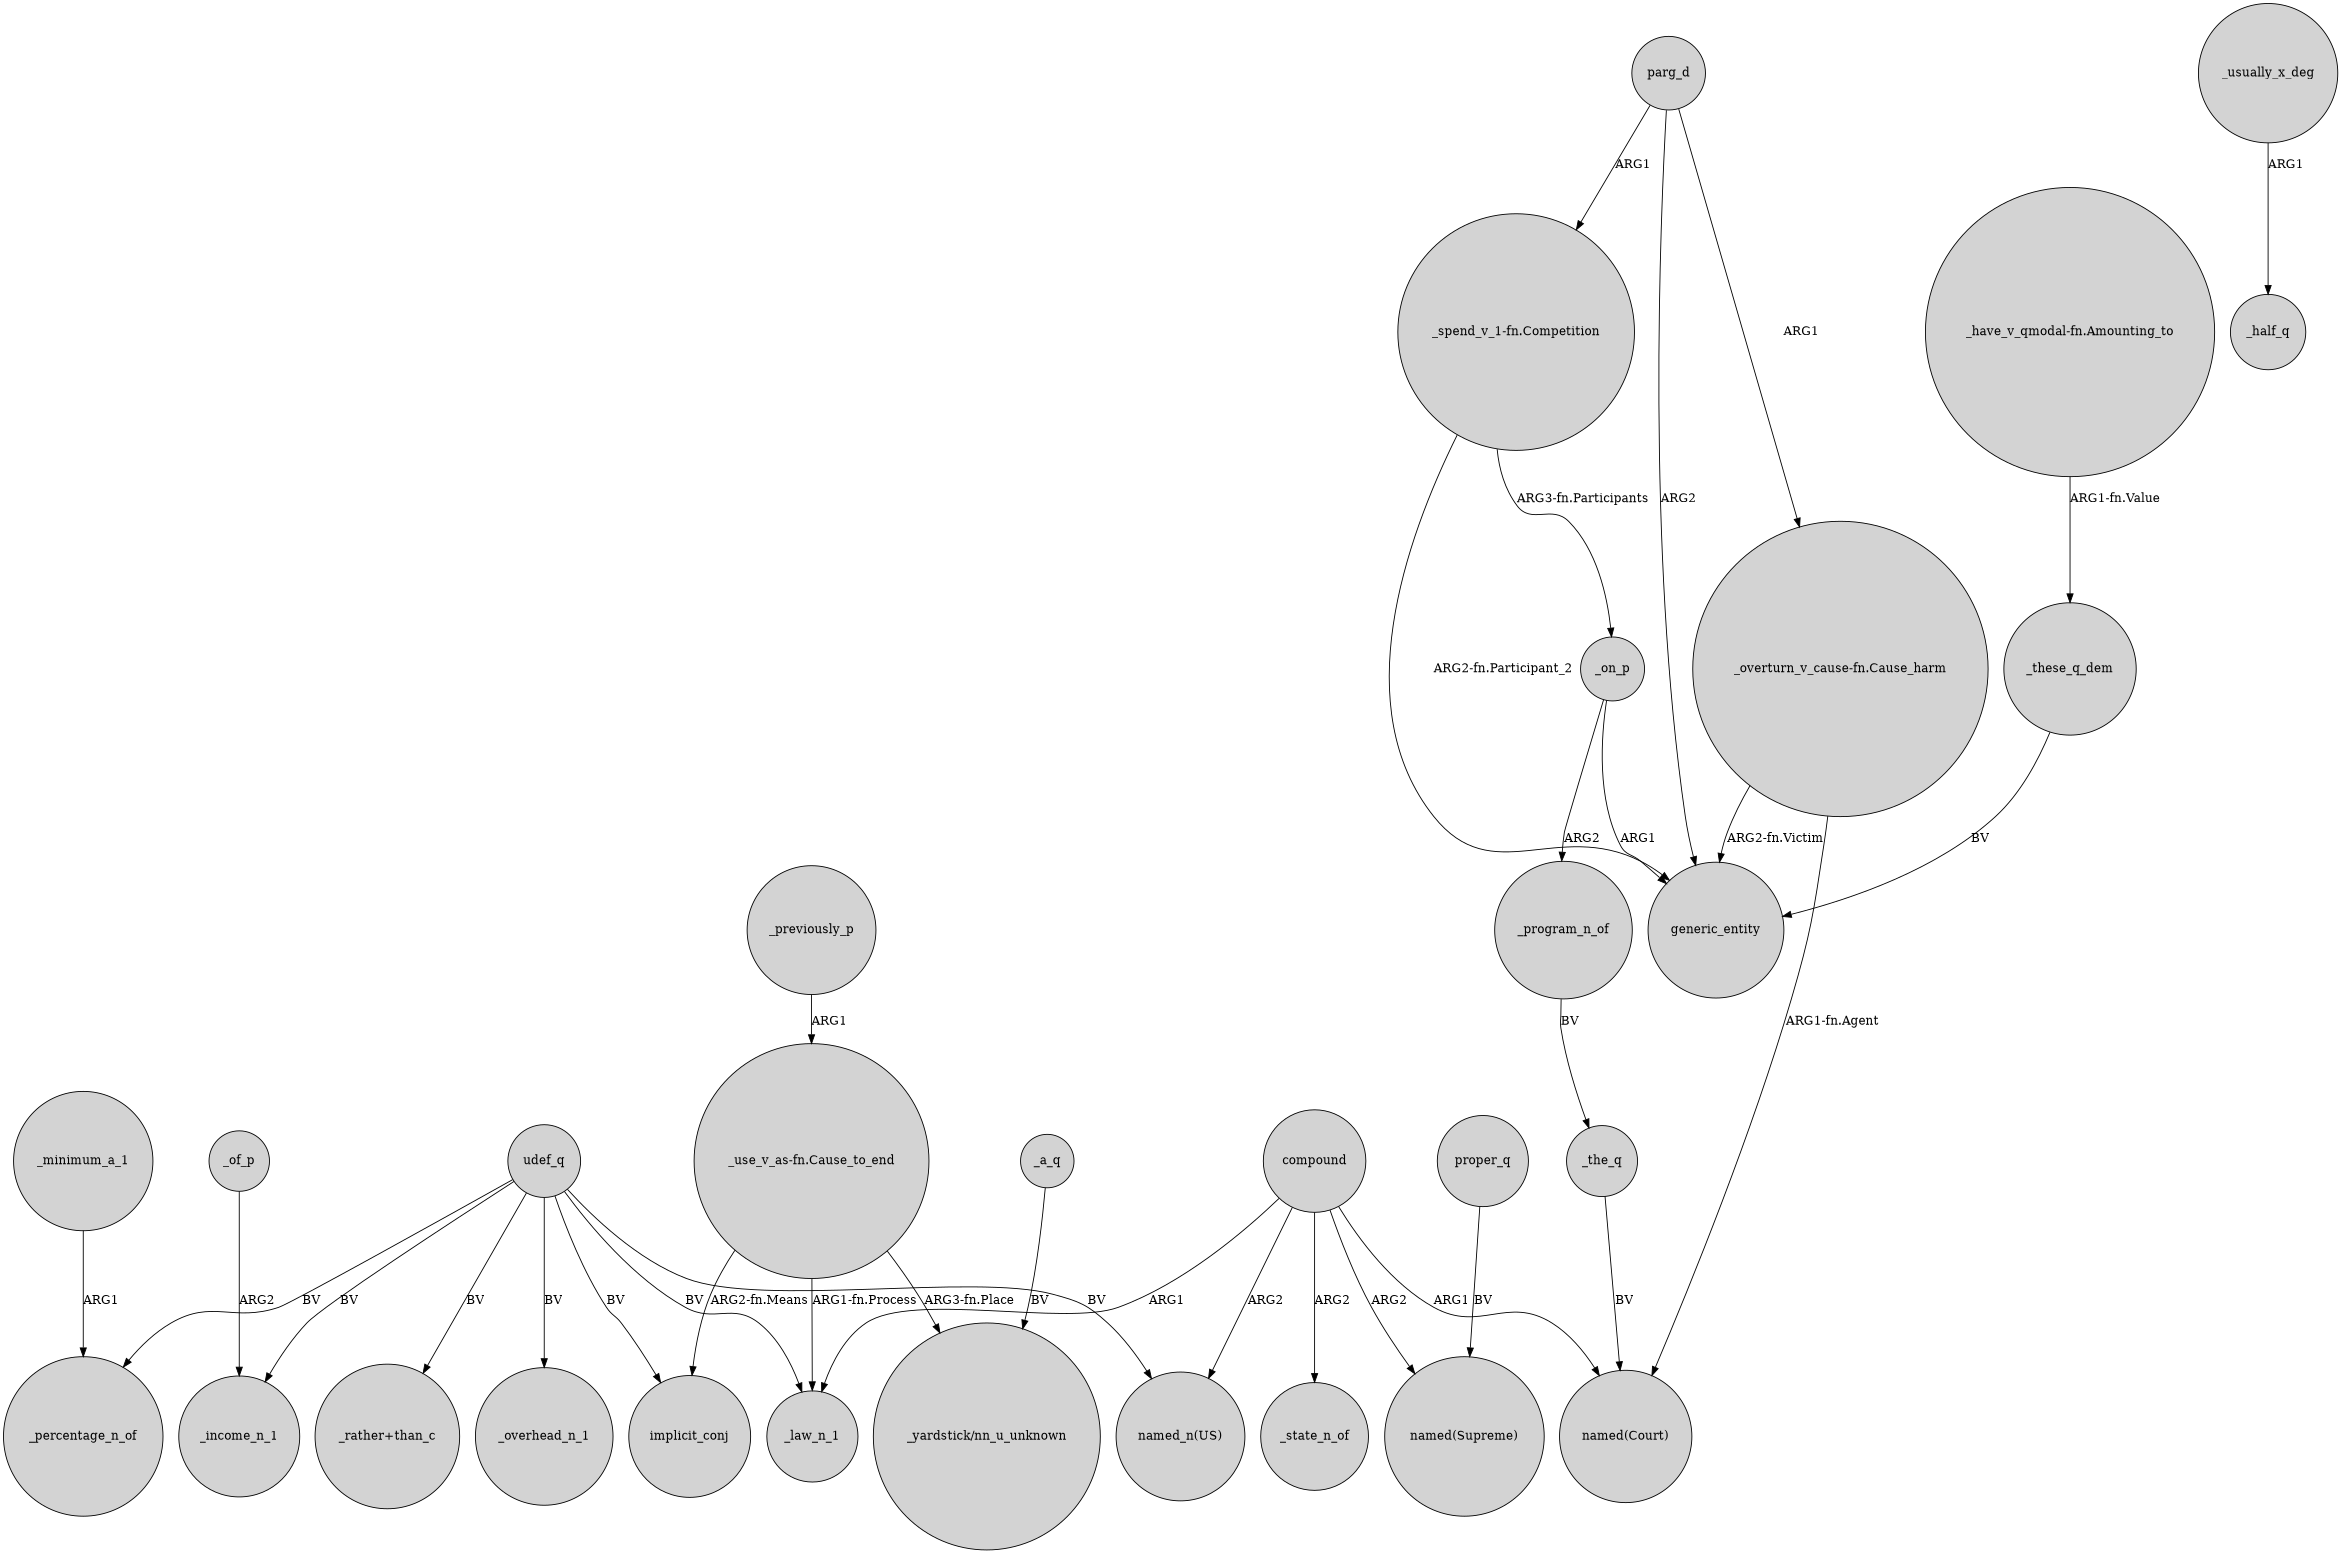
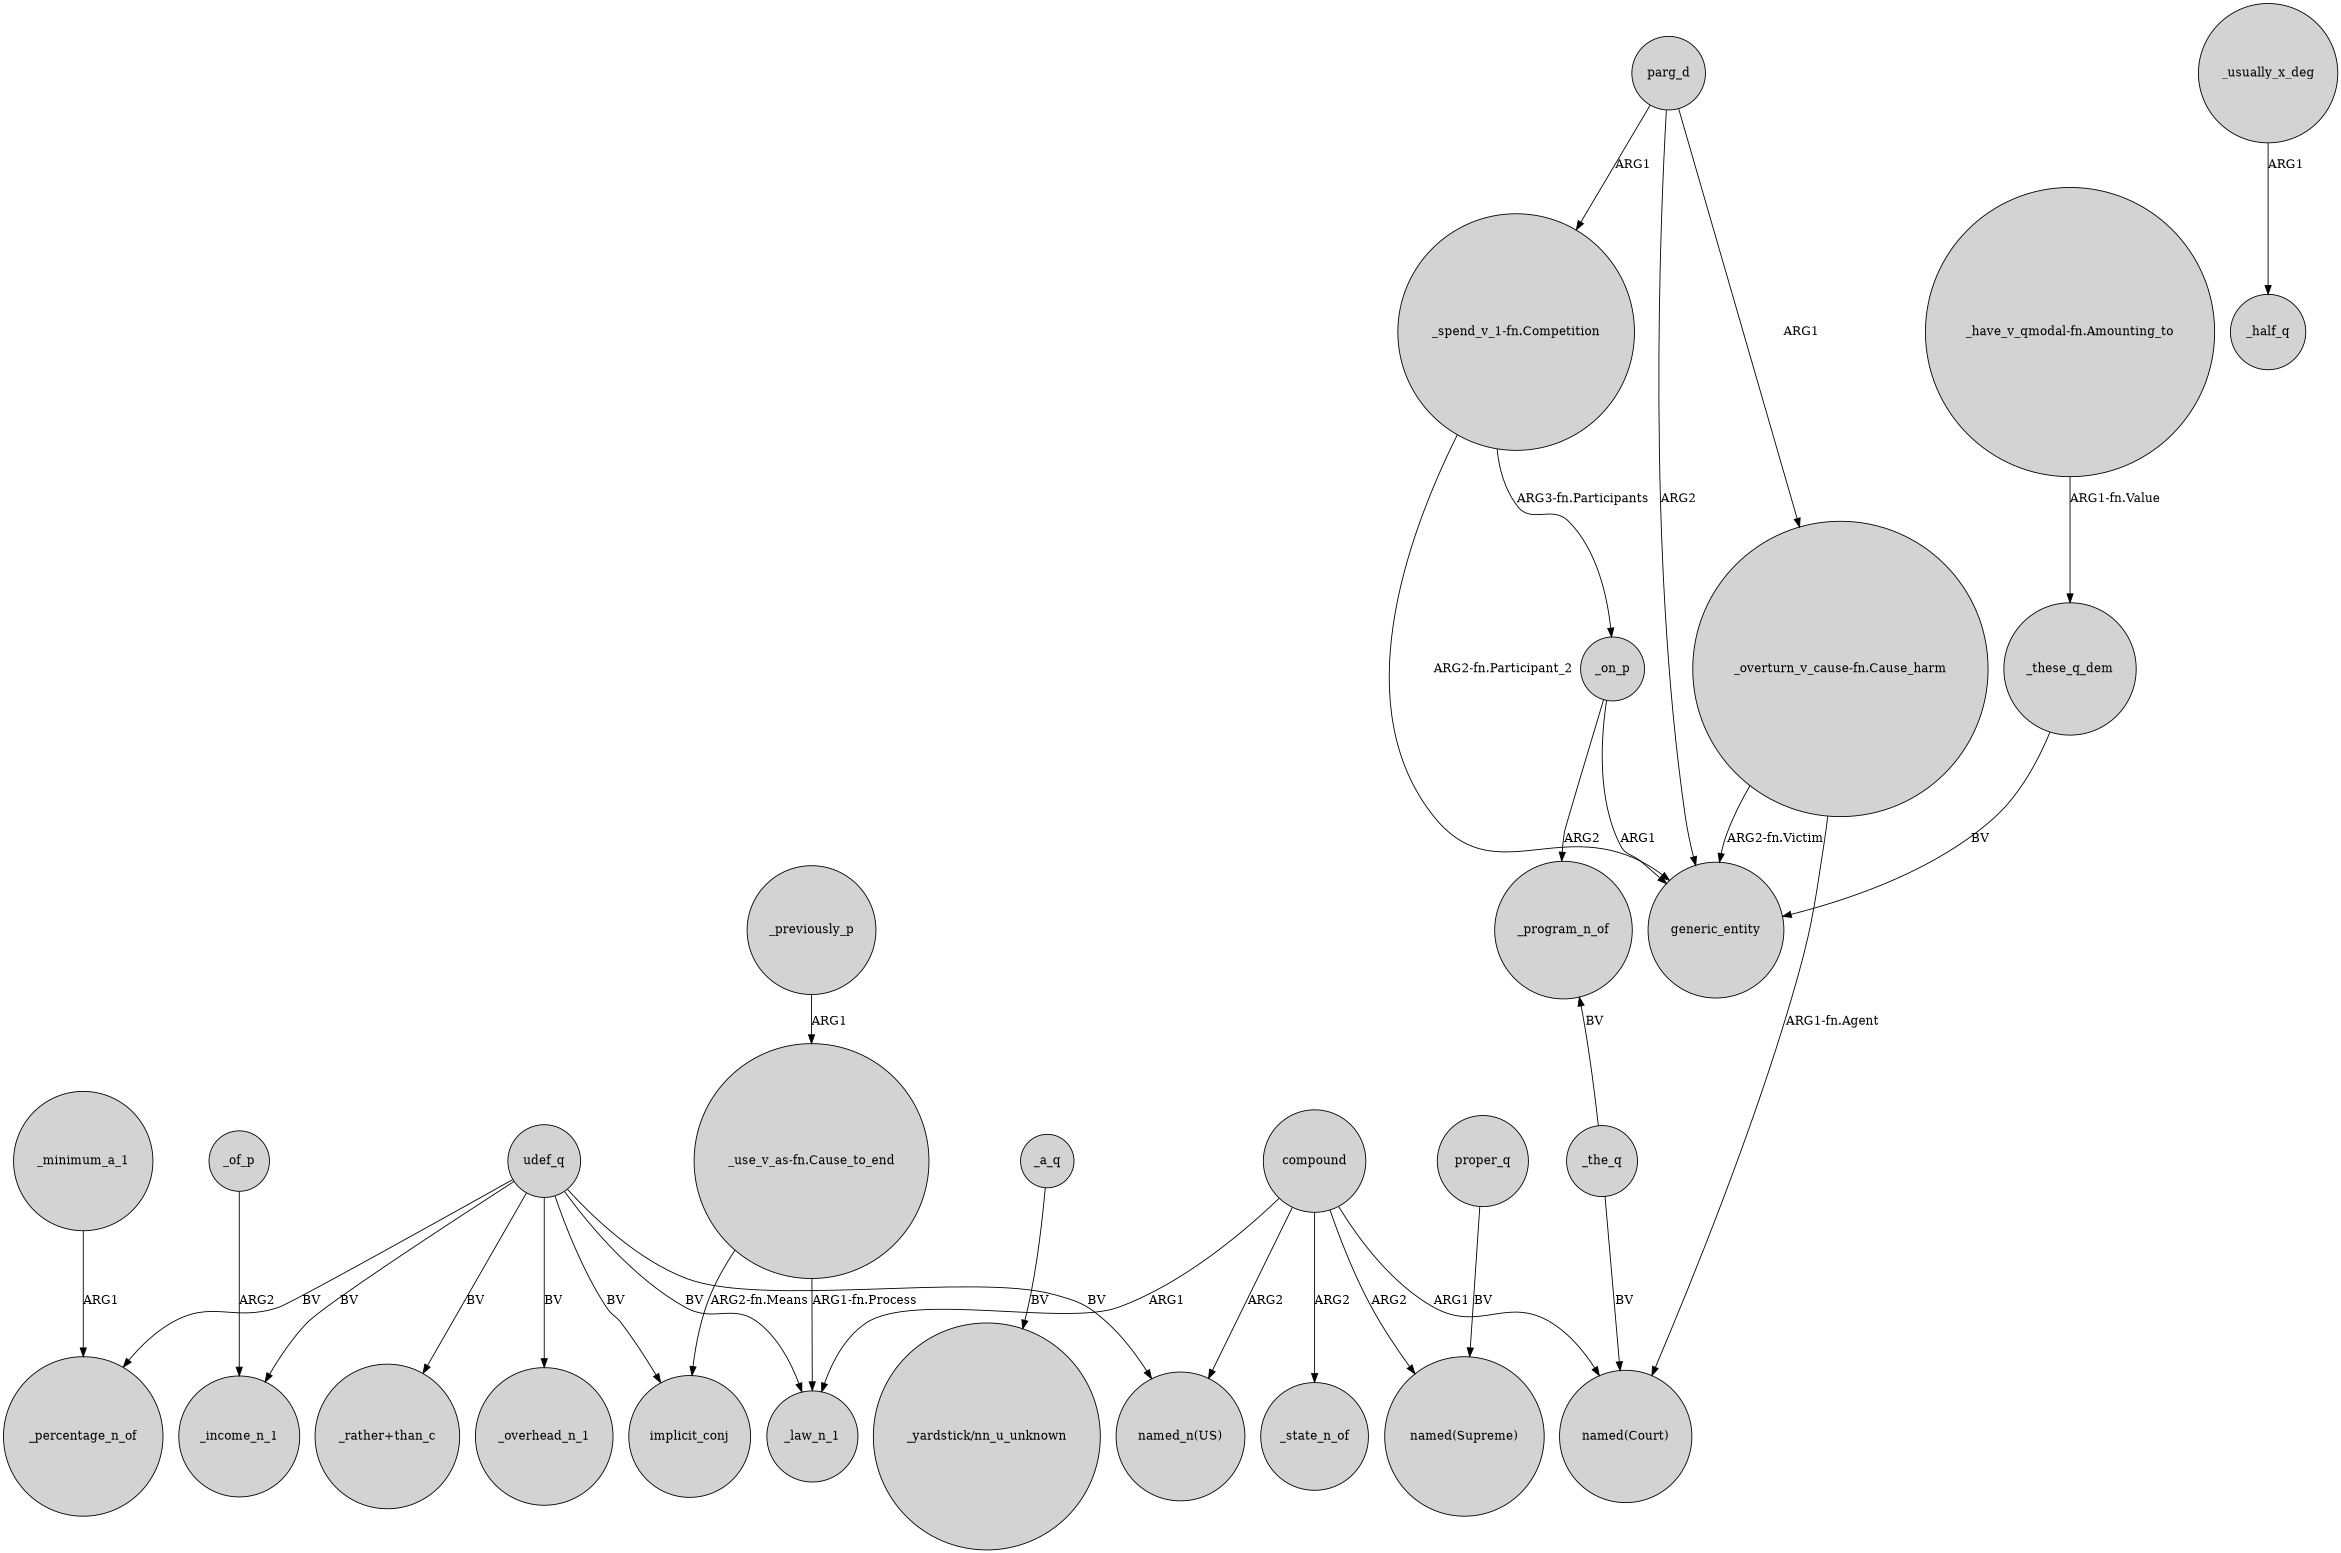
edge "_program_n_of" -> "_the_q": reversed
edge "_use_v_as-fn.Cause_to_end" -> "_yardstick/nn_u_unknown": removed, label "ARG3-fn.Place"
